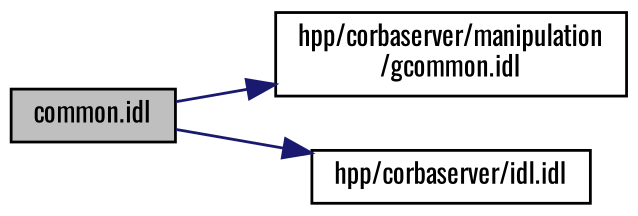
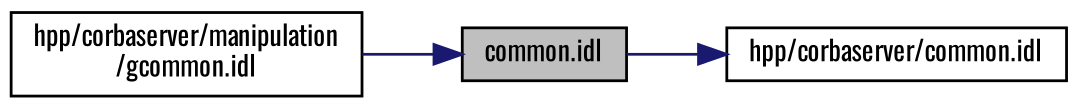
edge "common.idl" -> "hpp/corbaserver/manipulation /gcommon.idl": reversed
node "hpp/corbaserver/idl.idl": label "hpp/corbaserver/idl.idl" -> "hpp/corbaserver/common.idl"
